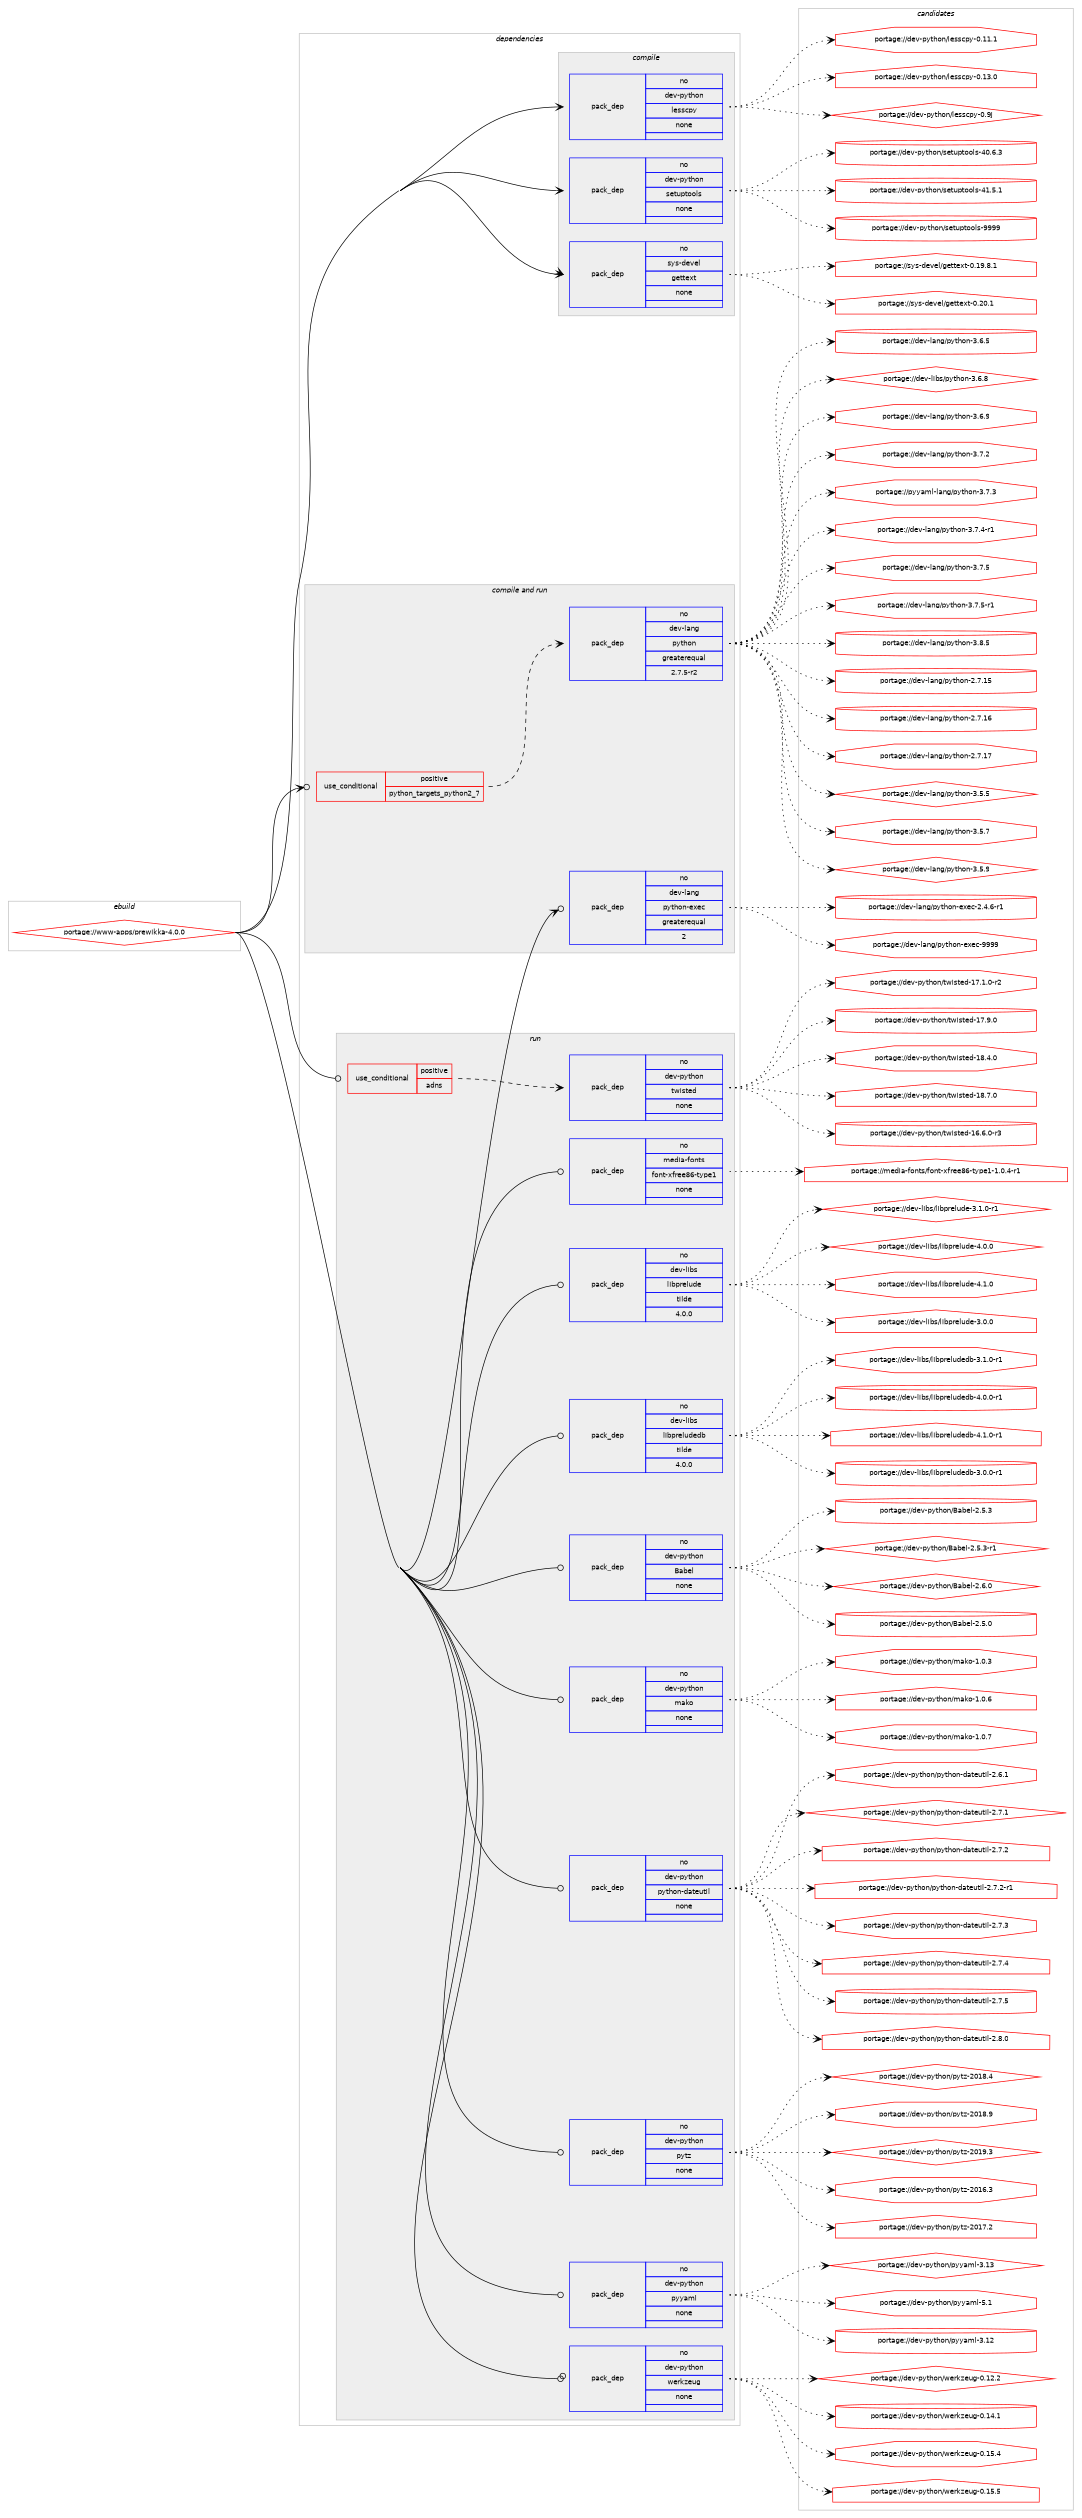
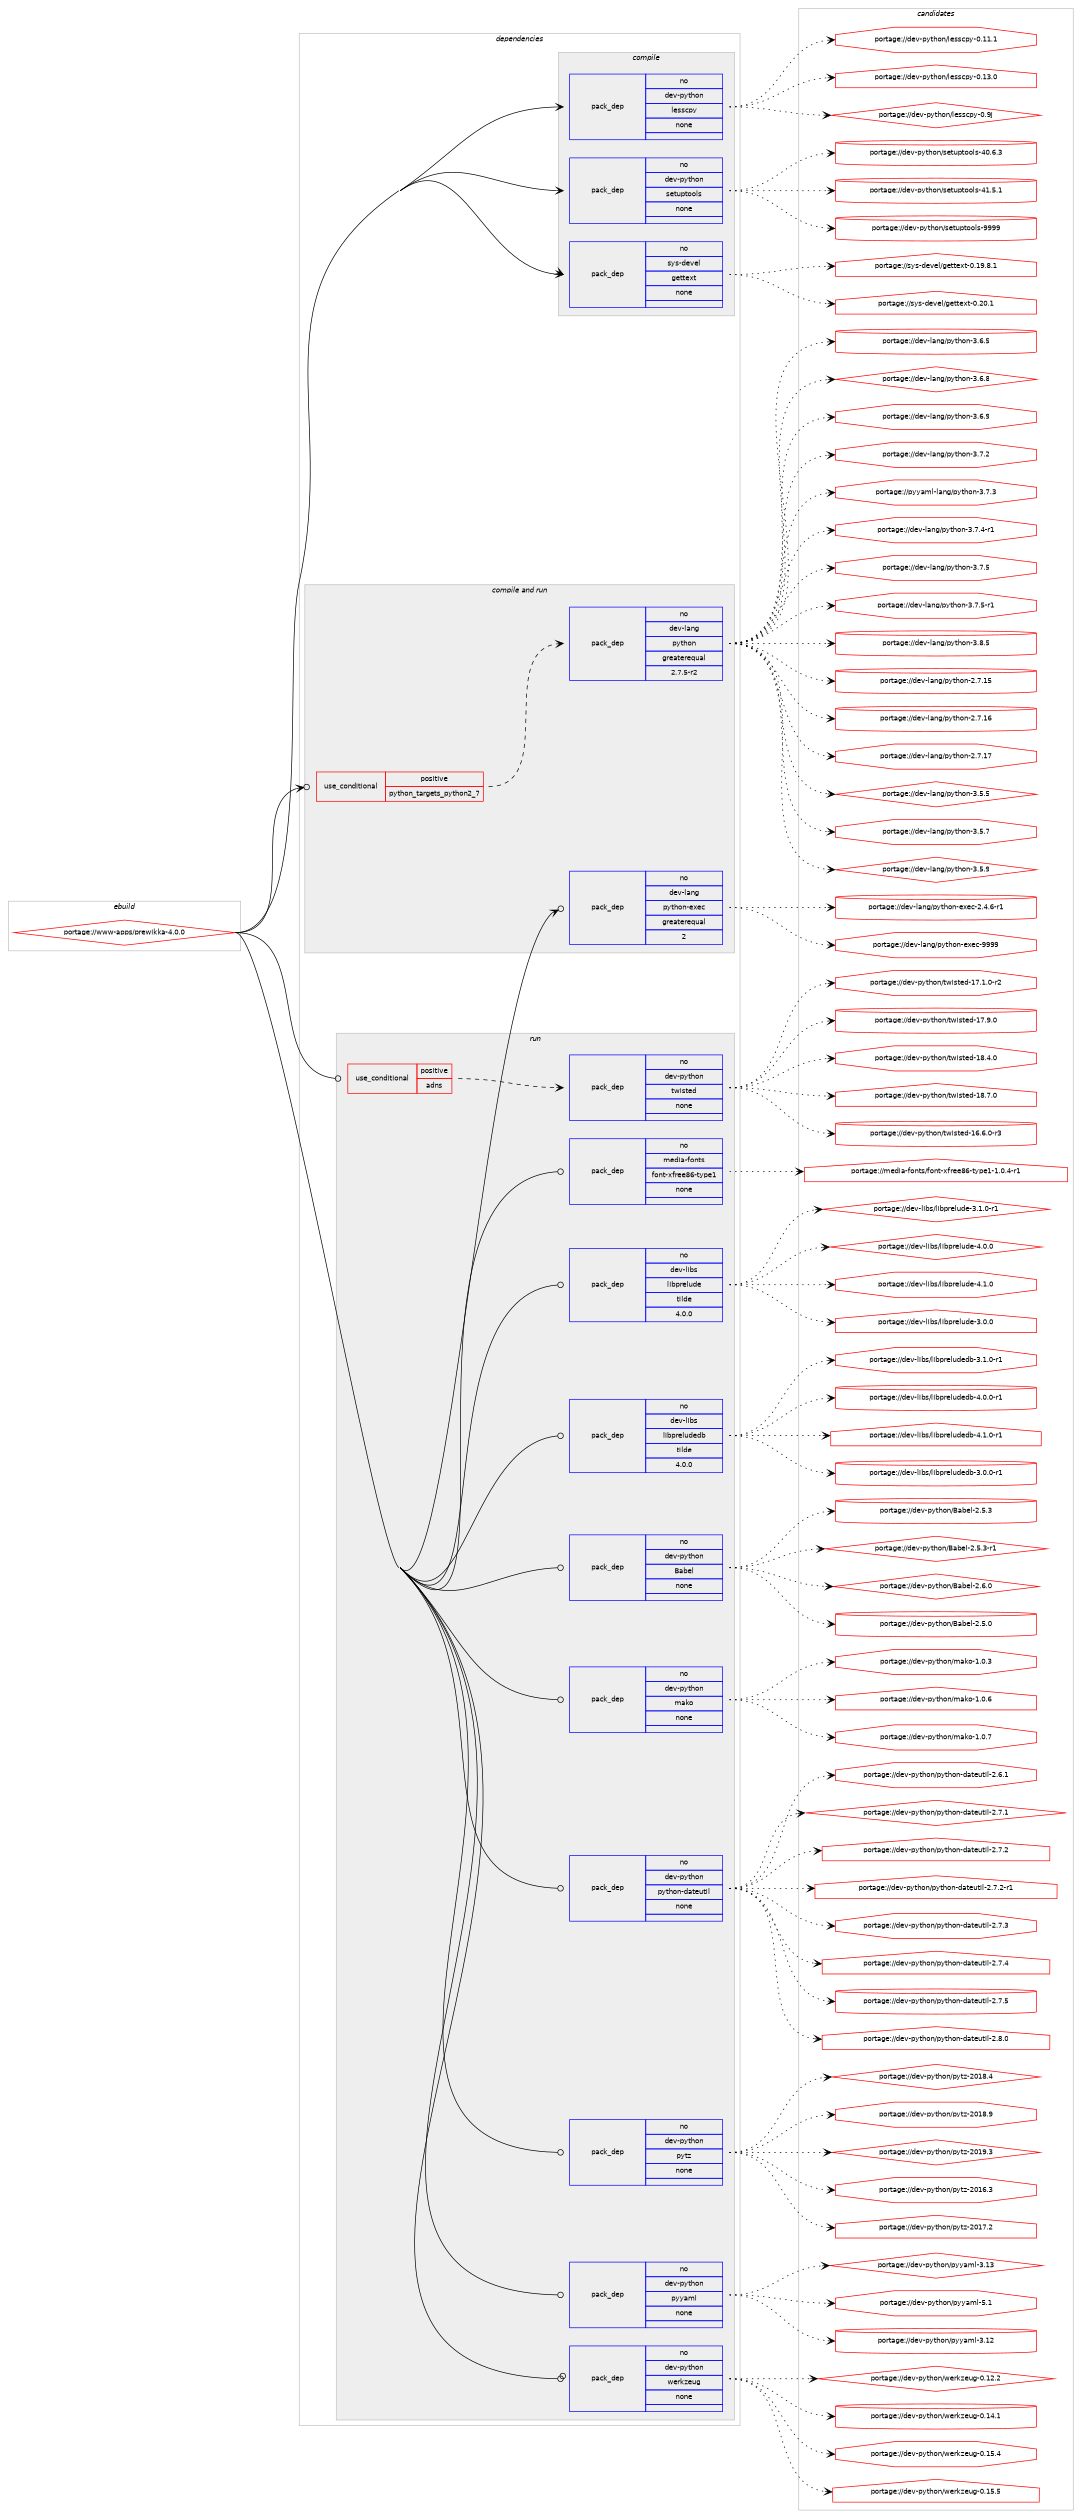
node "portage://dev-libs/python-3.6.8": label "portage://dev-libs/python-3.6.8" -> "portage://dev-lang/python-3.6.8"
